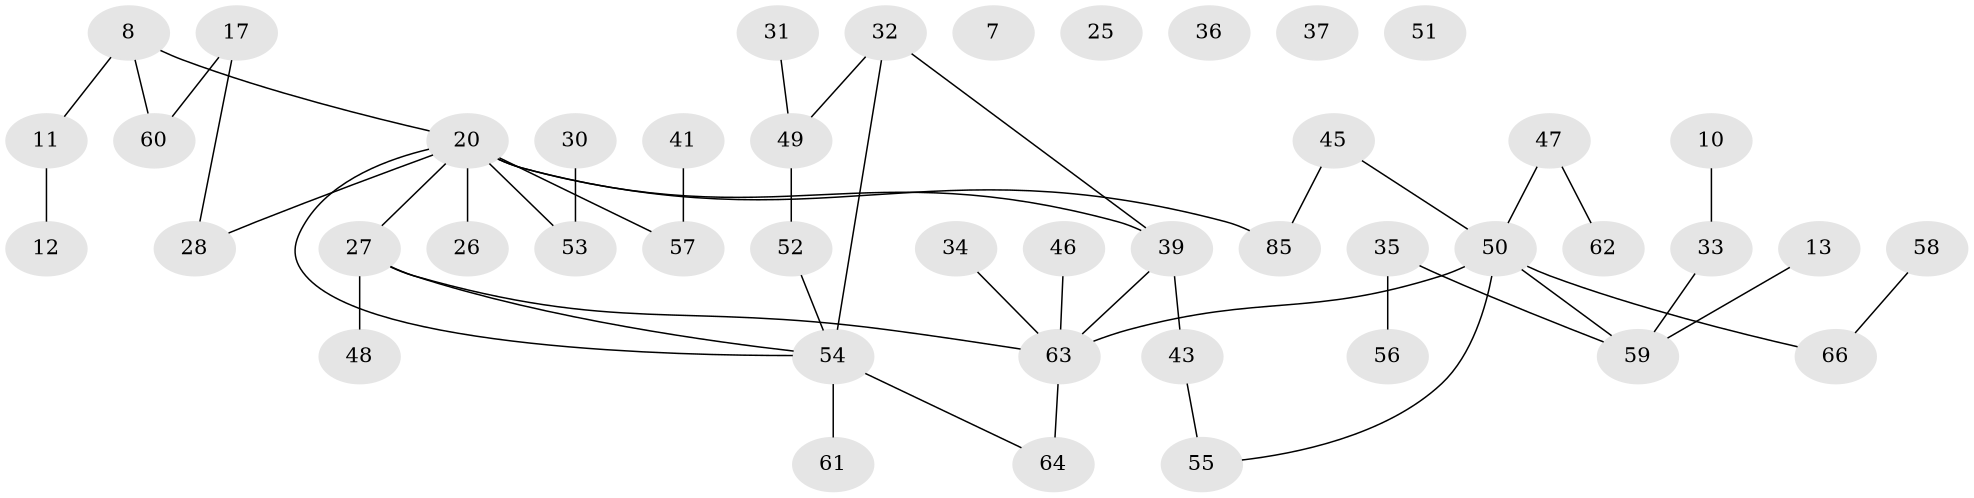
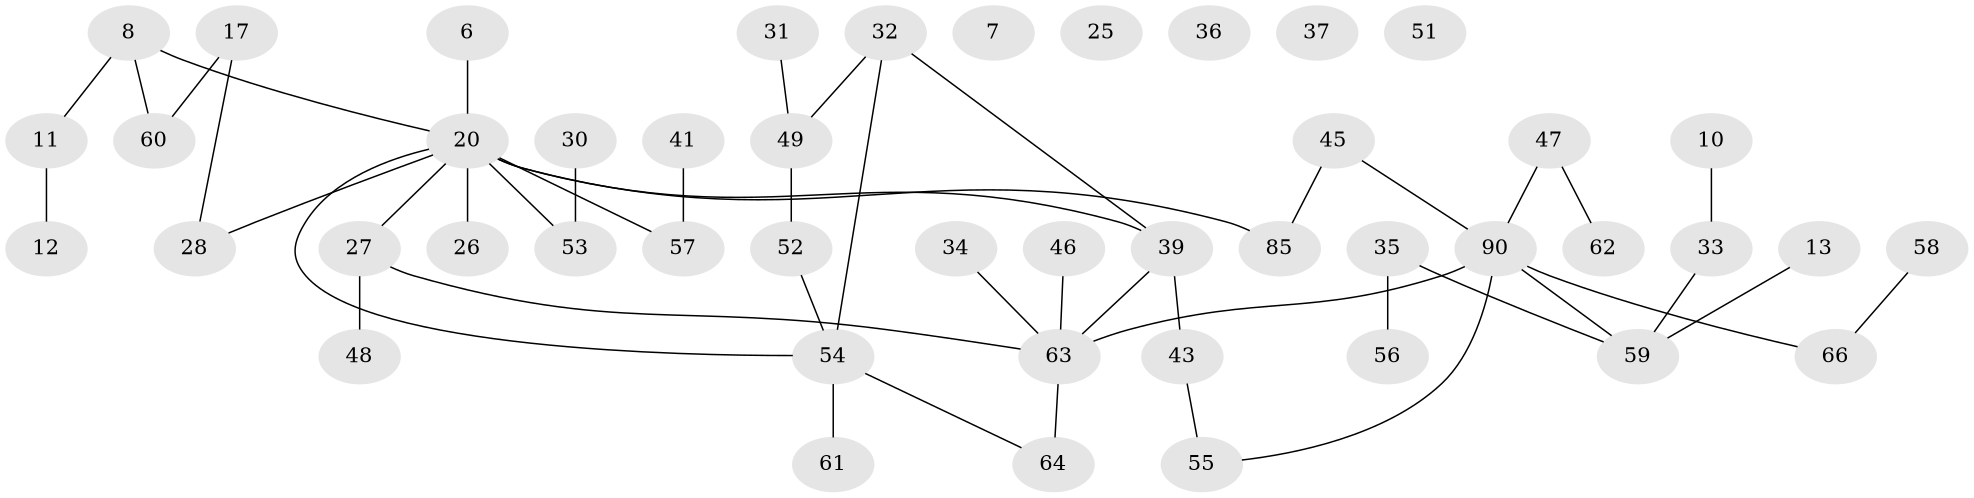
node "6": added
node "50": label "50" -> "90"
edge "27" -- "54": removed
